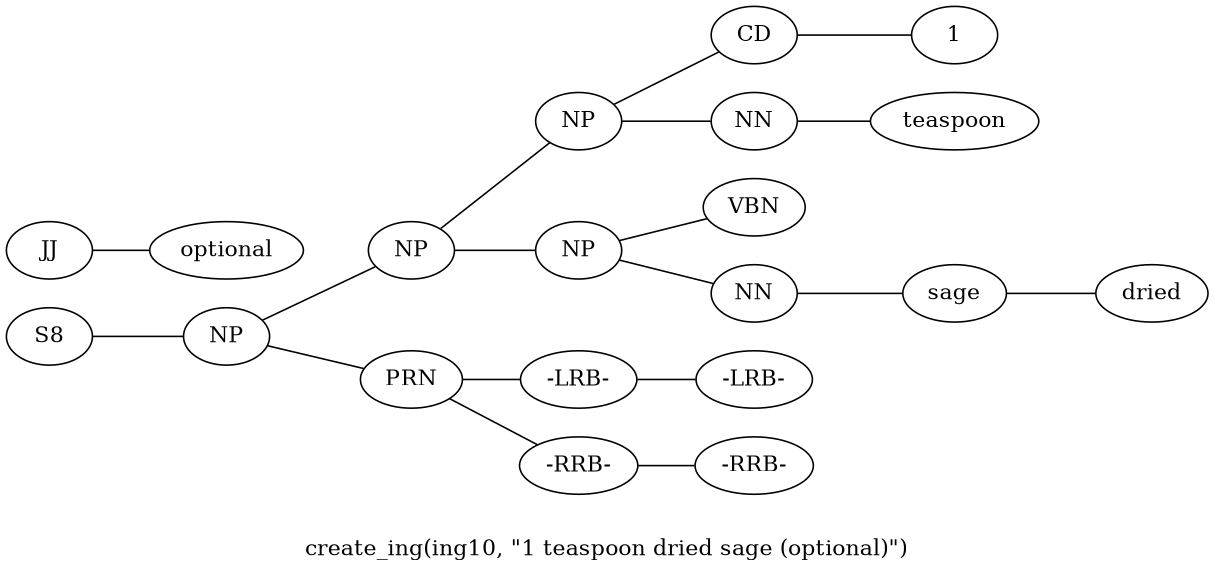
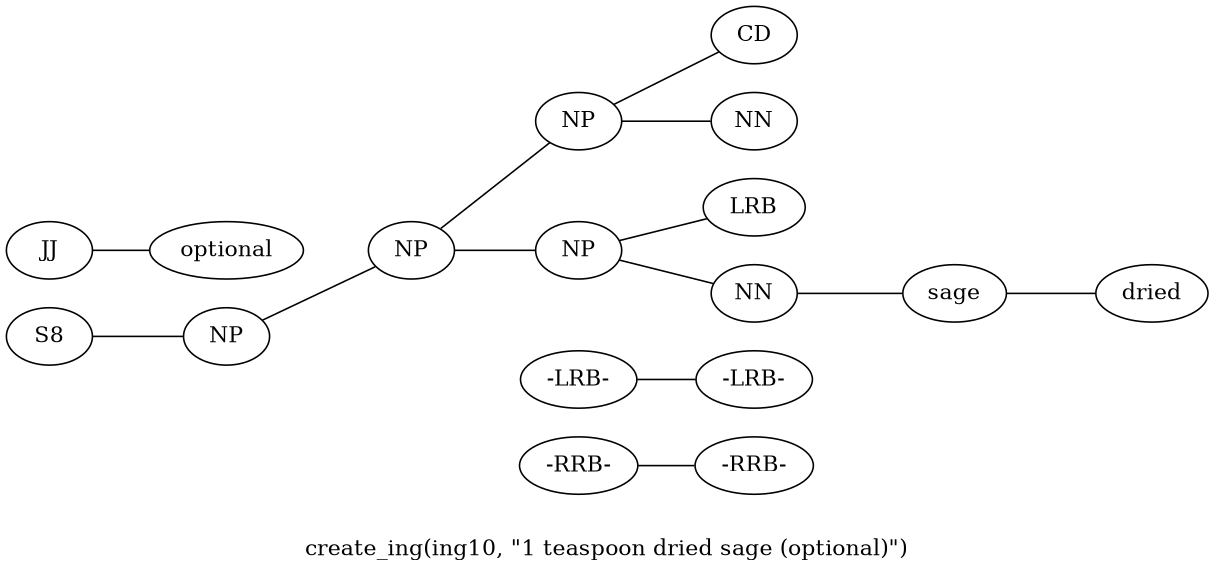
node "1": removed
node "teaspoon": removed
node "VBN": label "VBN" -> "LRB"
node "PRN": removed
